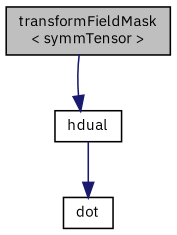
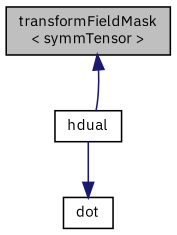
edge "transformFieldMask < symmTensor >" -> "hdual": reversed
